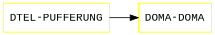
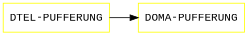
node "DOMA-DOMA": label "DOMA-DOMA" -> "DOMA-PUFFERUNG"
